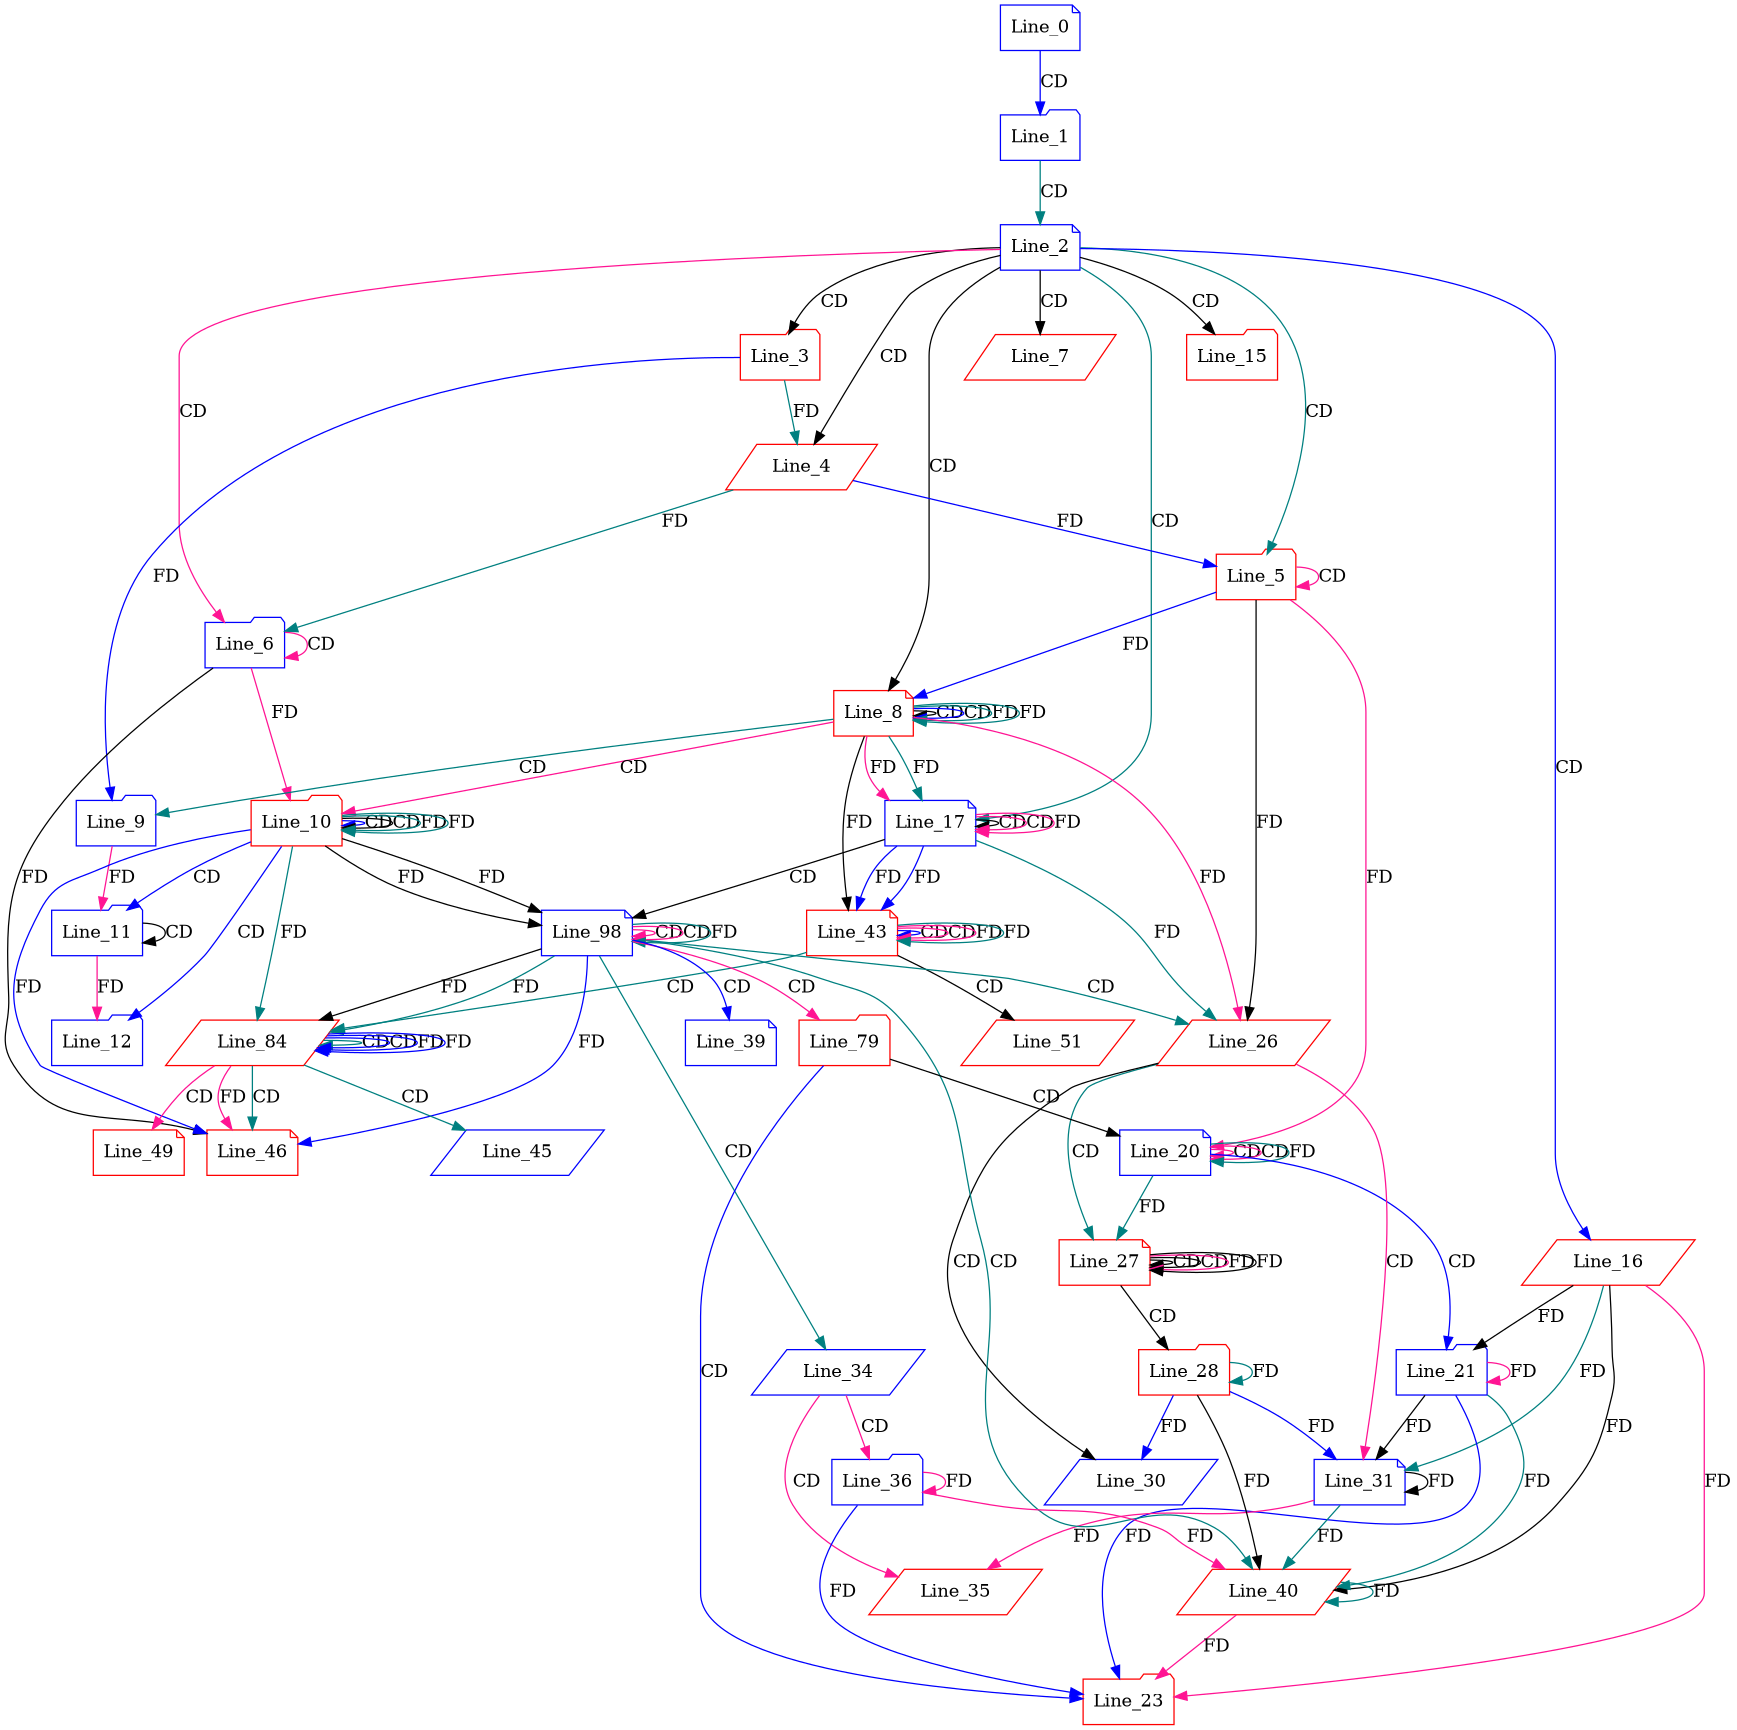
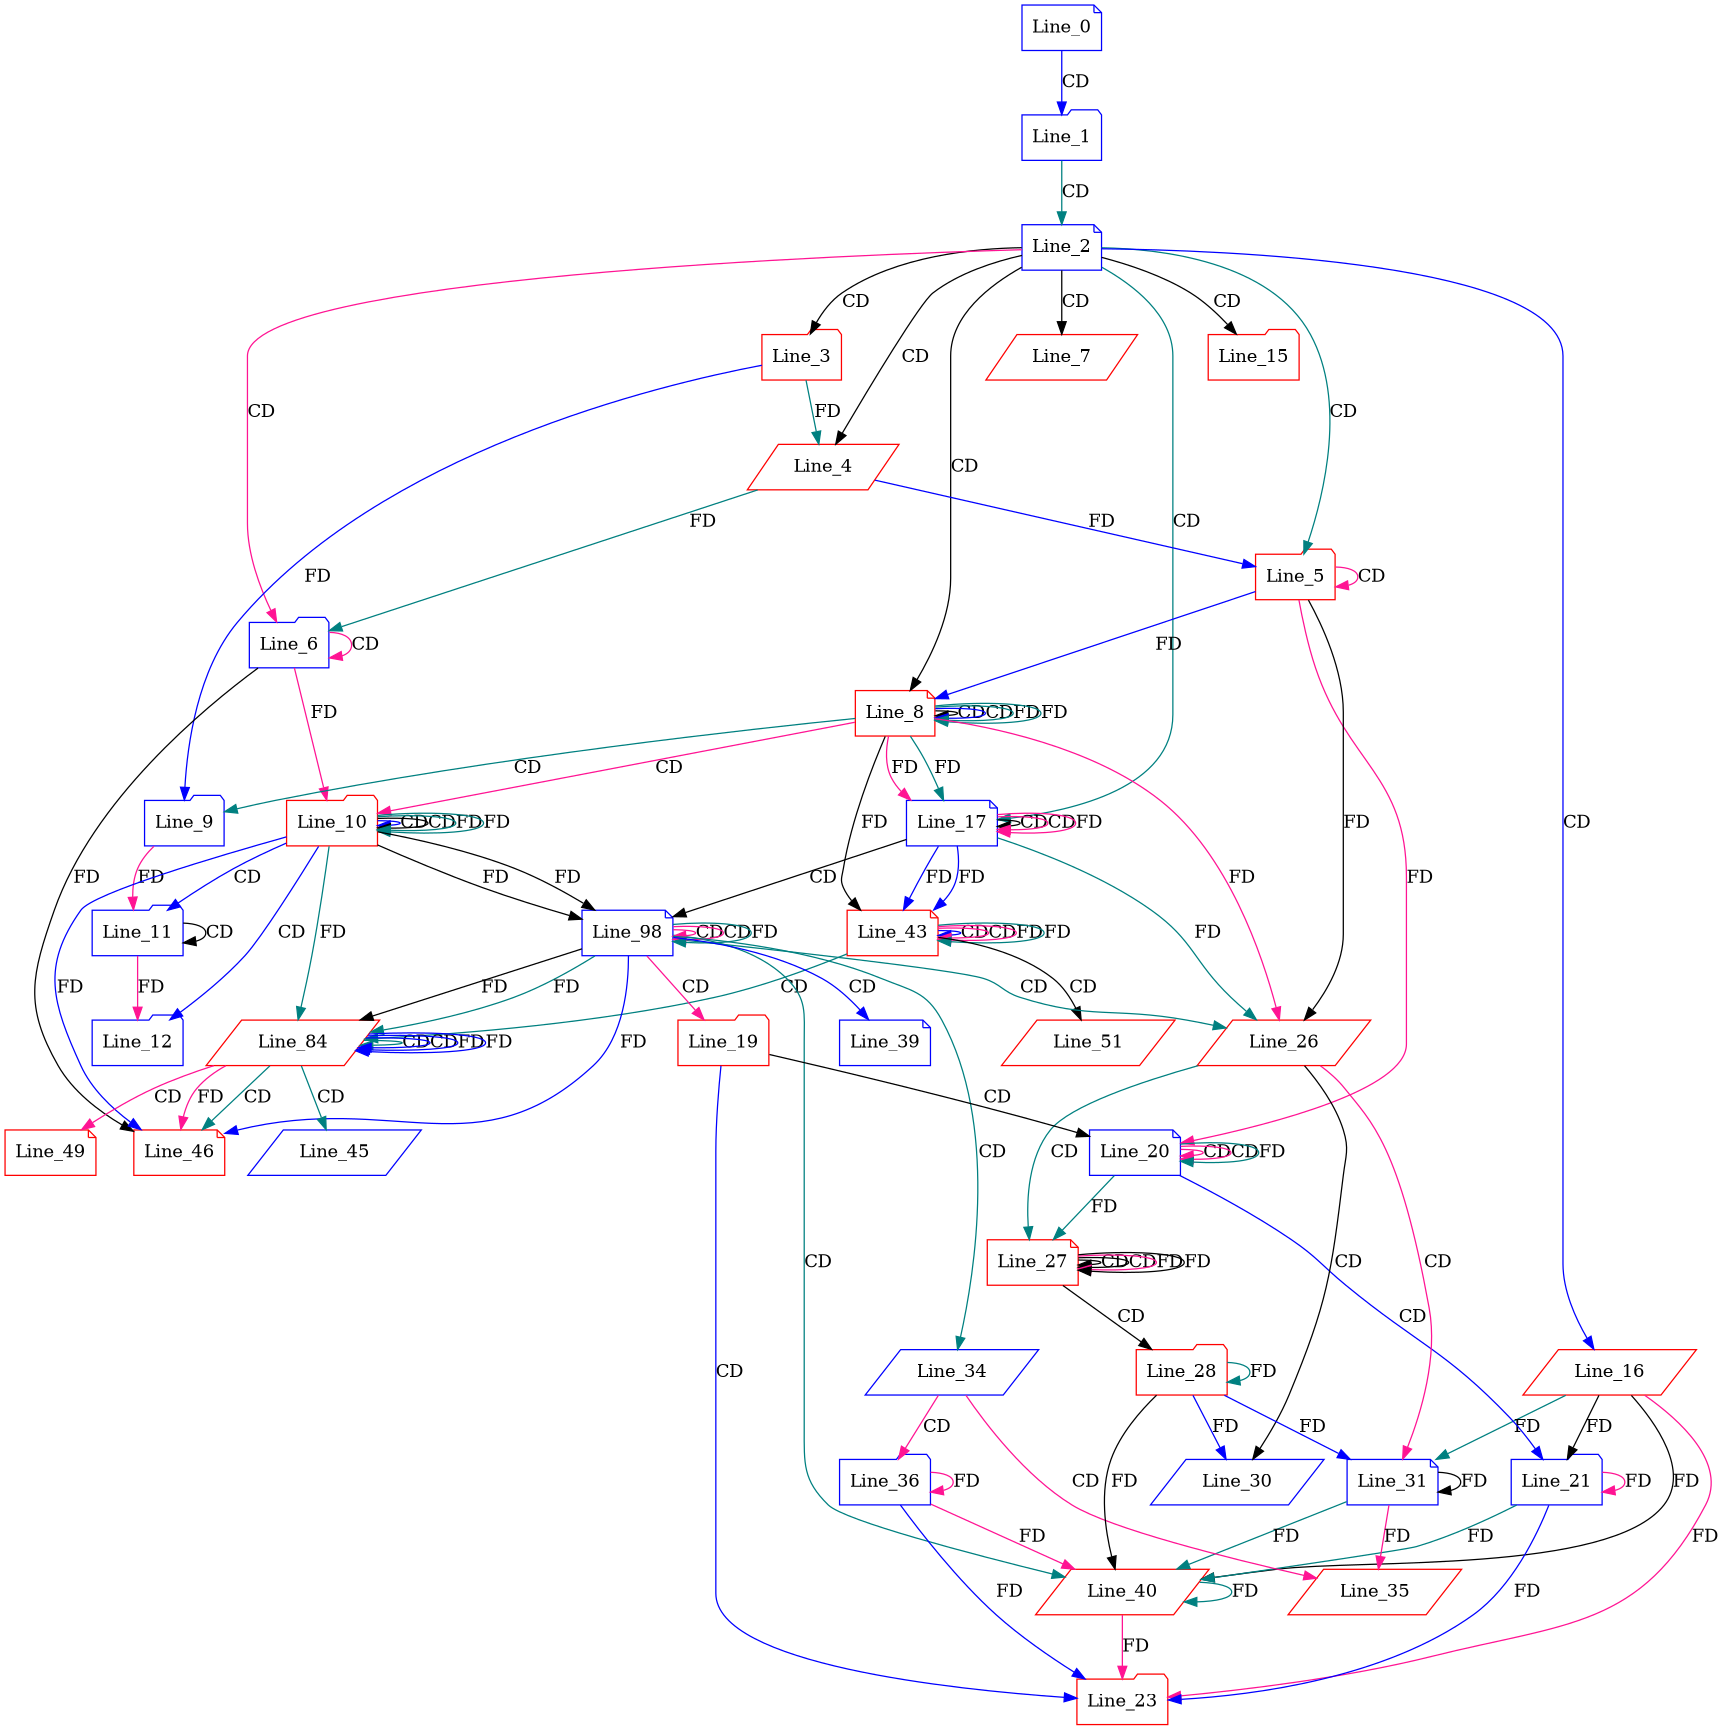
node "Line_79": label "Line_79" -> "Line_19"
edge "Line_21" -> "Line_31": removed, label "FD"
